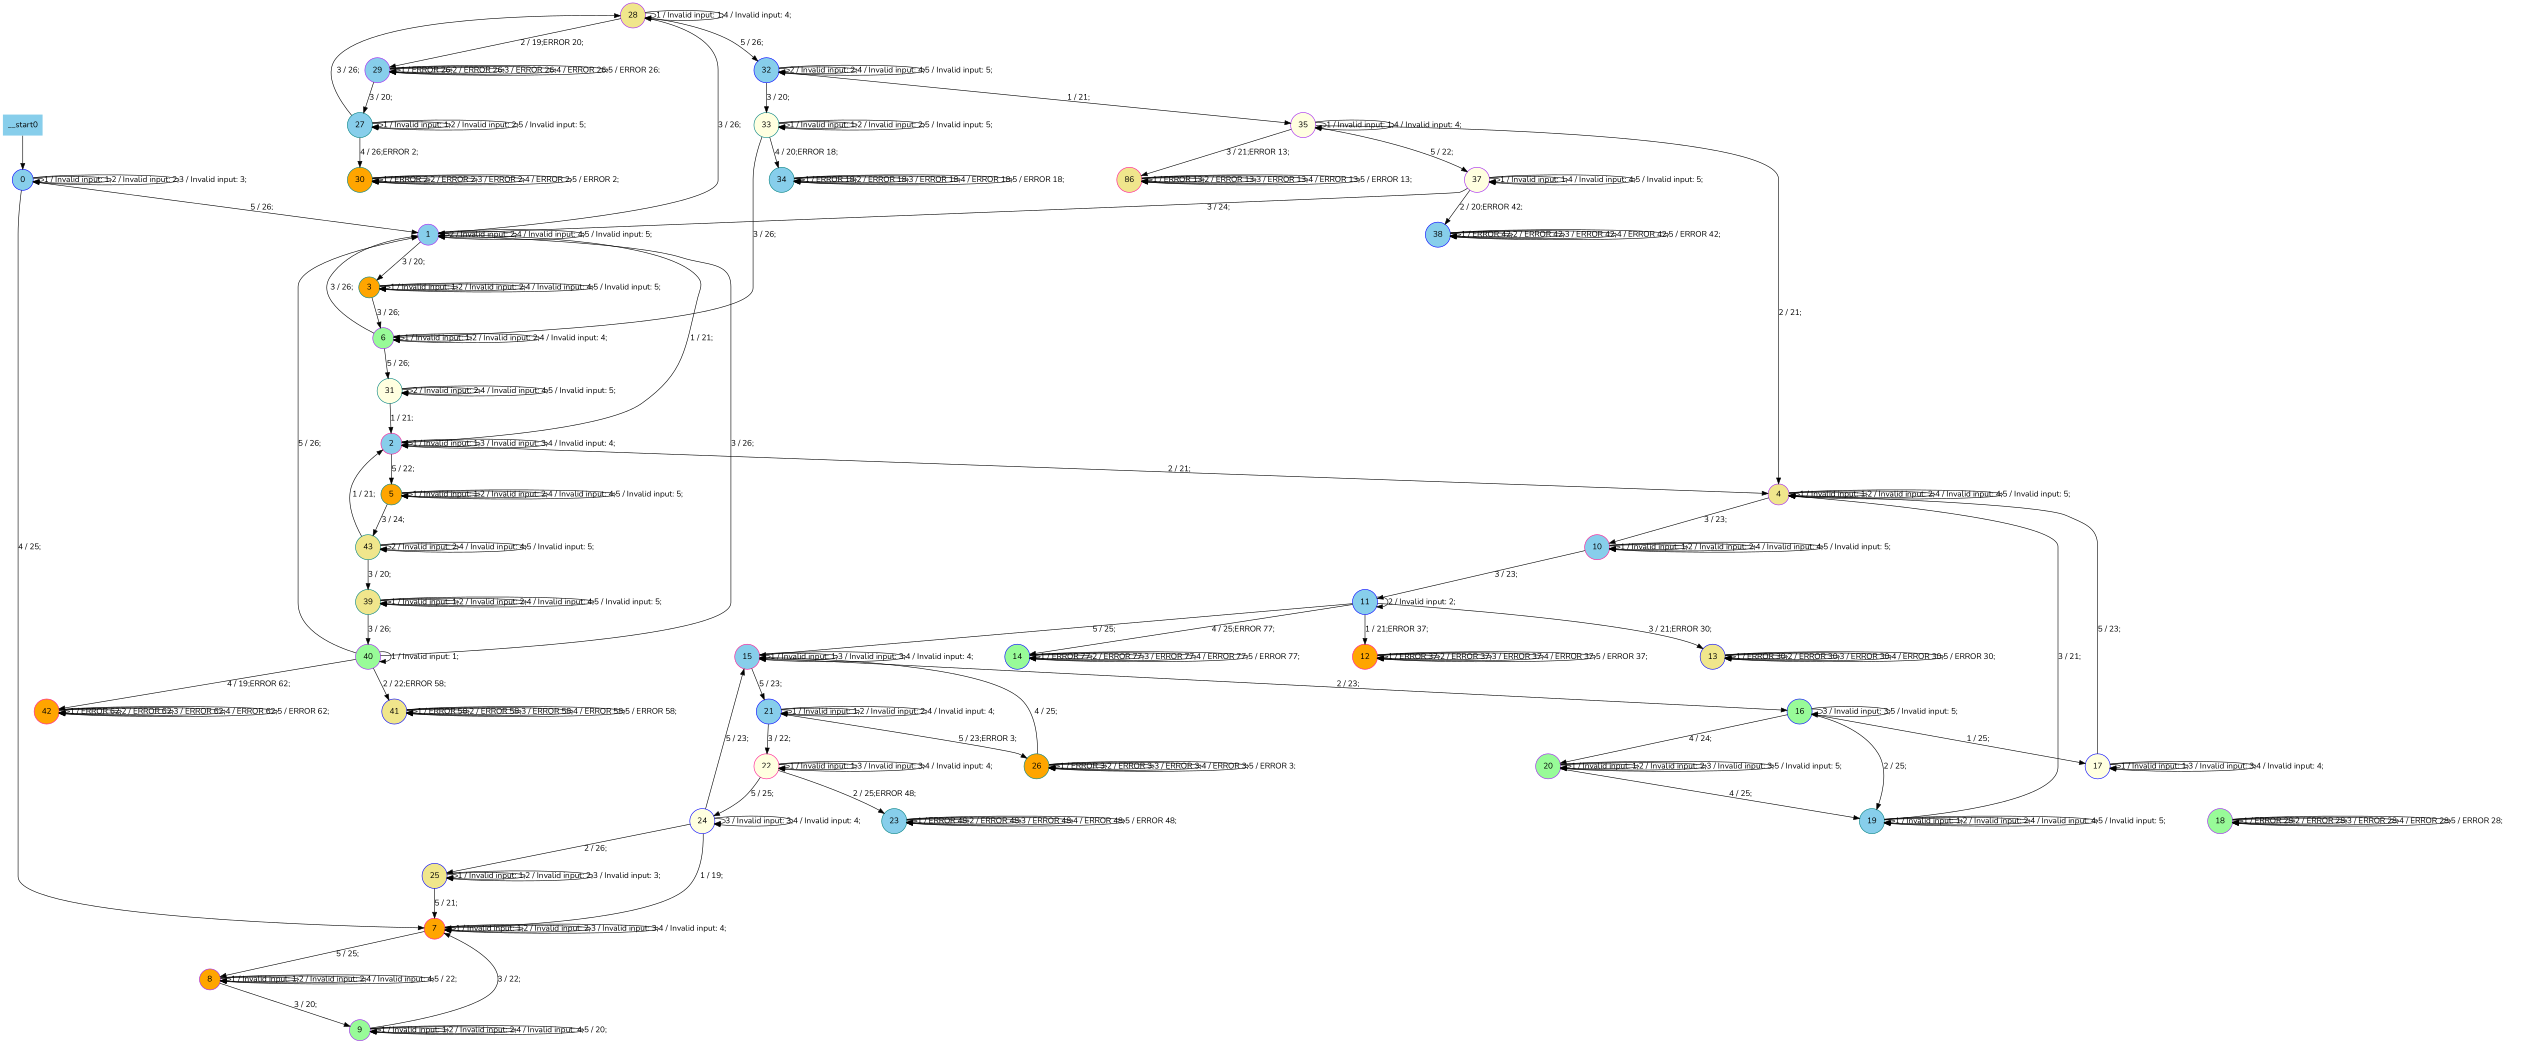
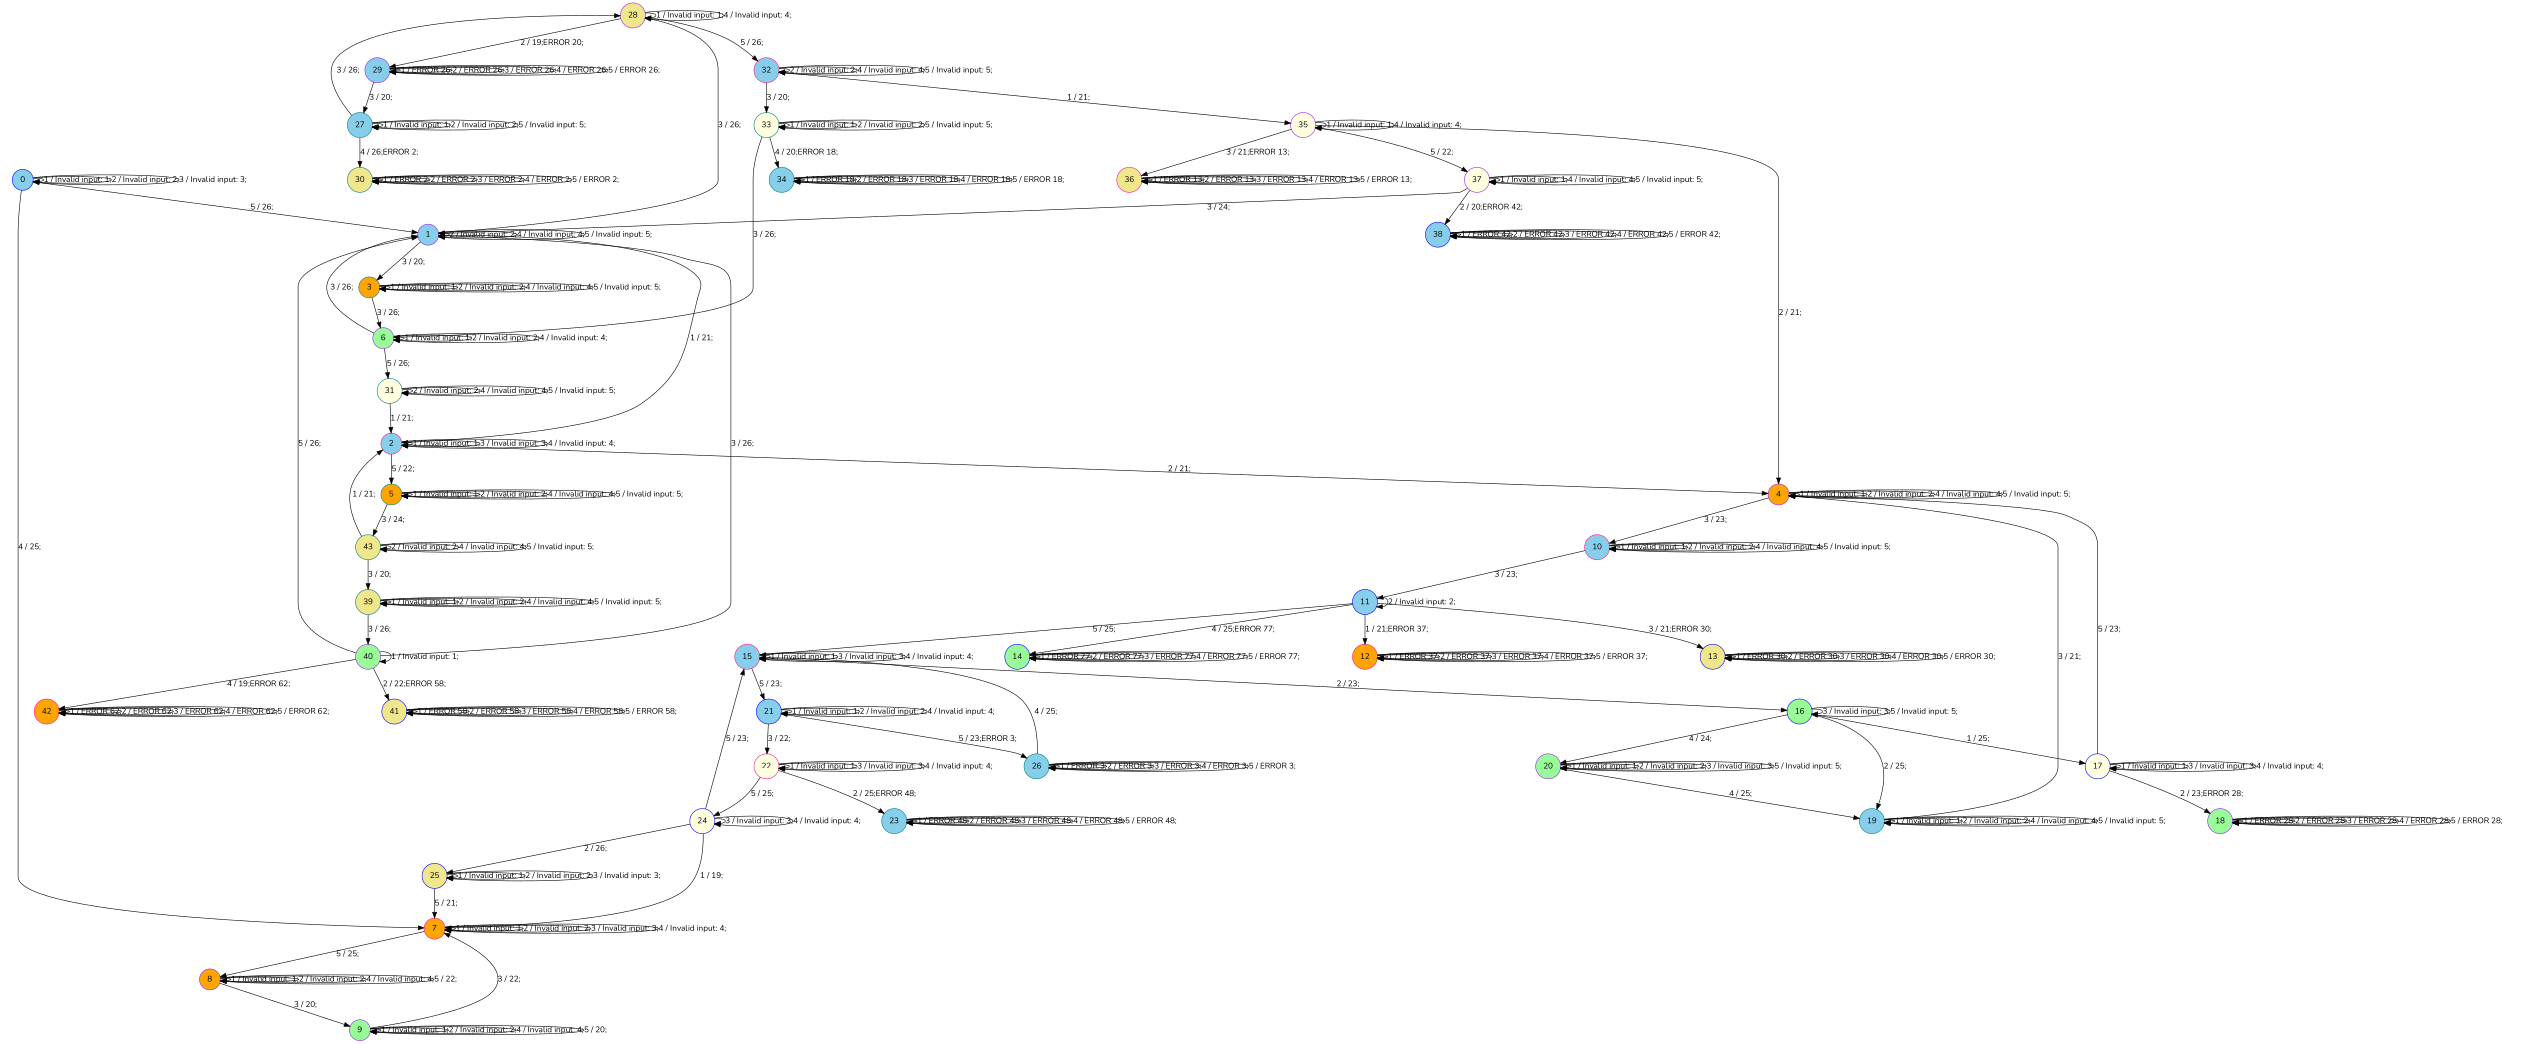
node "32": color blue -> deeppink
node "__start0": removed
node "30": fillcolor orange -> khaki
node "86": label "86" -> "36"
node "4": fillcolor khaki -> orange
node "26": fillcolor orange -> skyblue
edge "17" -> "18": added, label "2 / 23;ERROR 28;"
